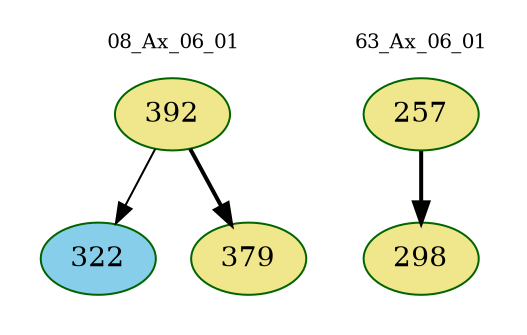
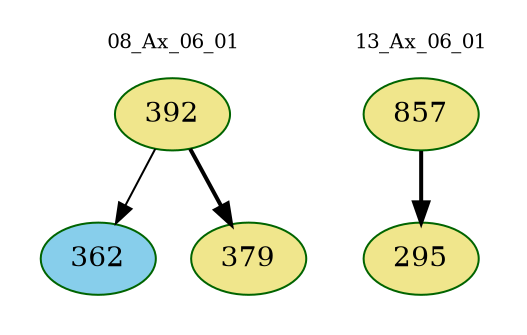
cluster "63_Ax_06_01": label "63_Ax_06_01" -> "13_Ax_06_01"
node "257": label "257" -> "857"
node "322": label "322" -> "362"
node "298": label "298" -> "295"
